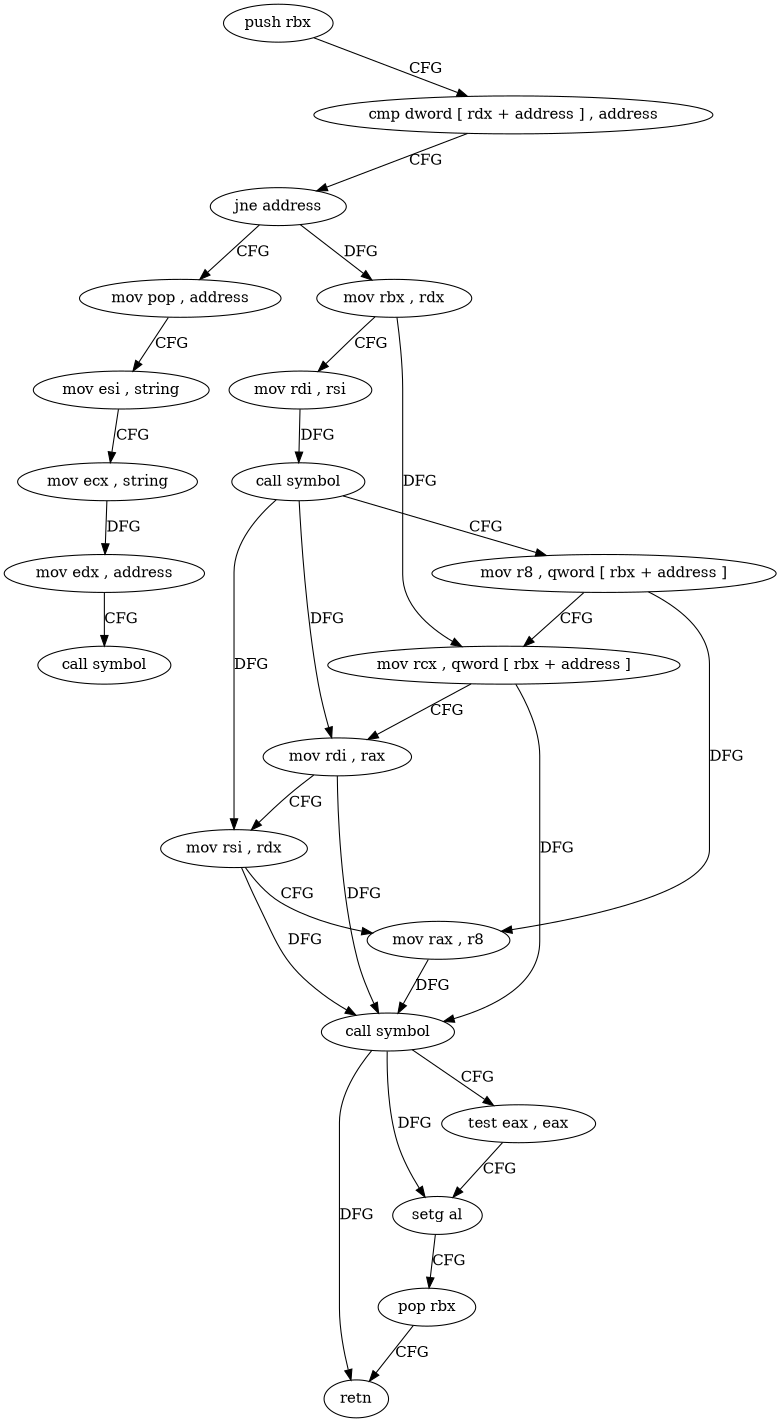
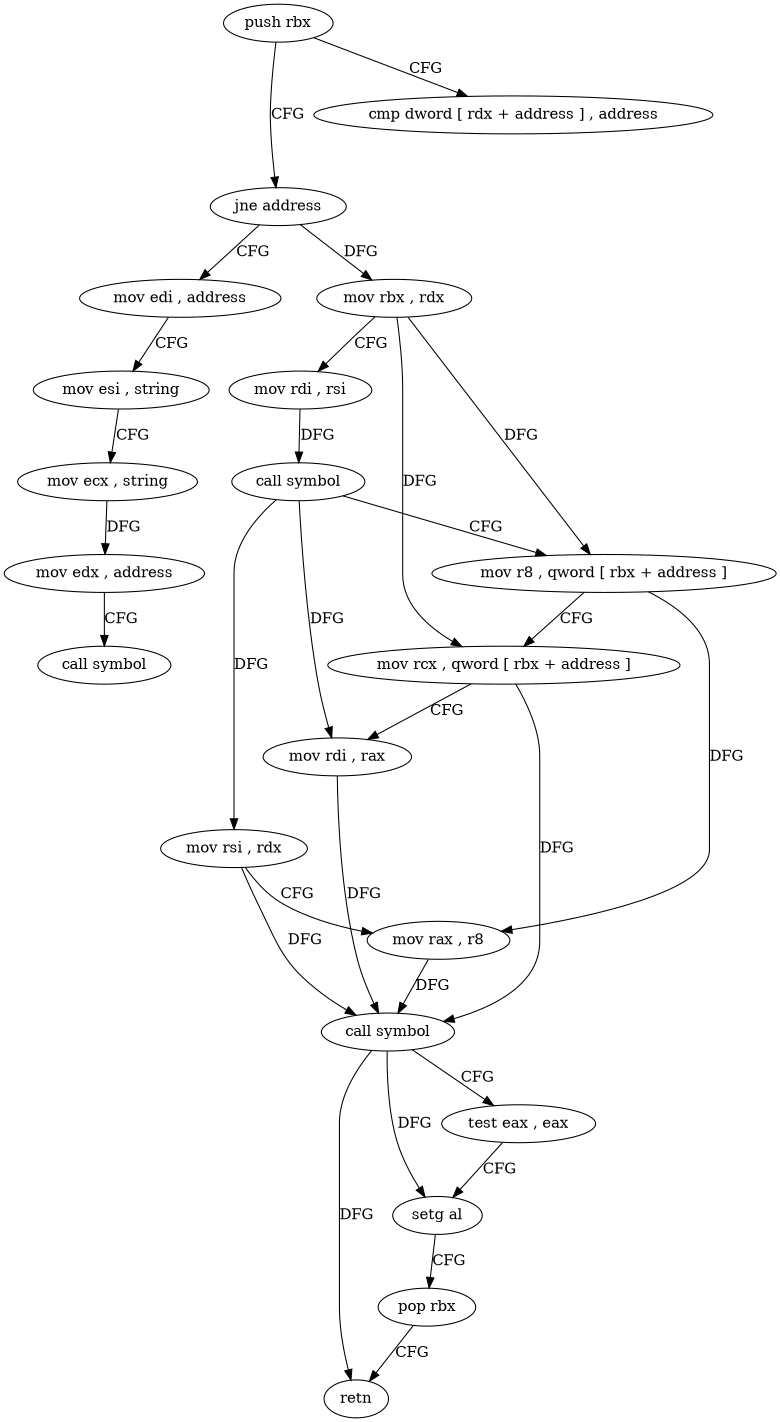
edge "cmp dword [ rdx + address ] , address" -> "jne address": now "push rbx" -> "jne address"
node "mov pop , address": label "mov pop , address" -> "mov edi , address"
edge "mov rbx , rdx" -> "mov r8 , qword [ rbx + address ]": added, label "DFG"
edge "mov rdi , rax" -> "mov rsi , rdx": removed, label "CFG"
